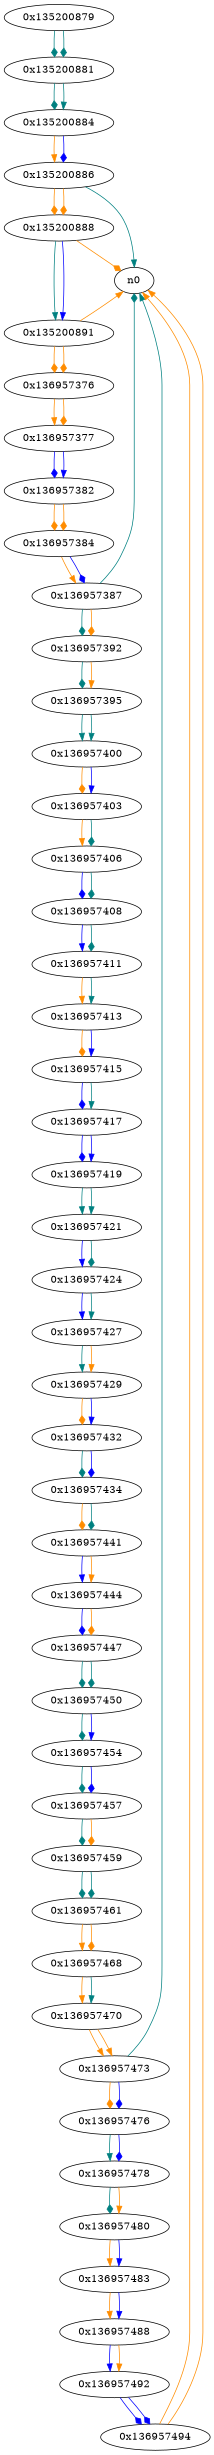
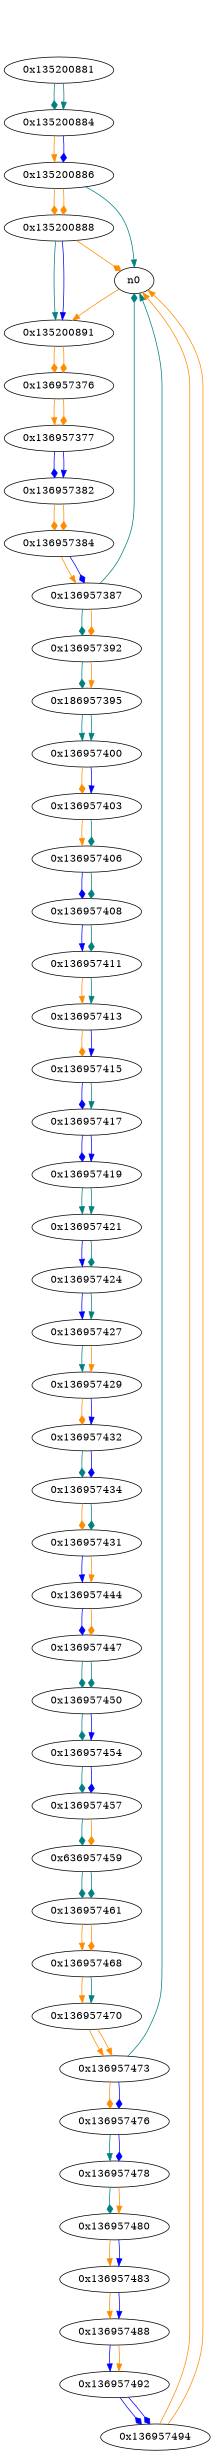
node "0x135200879": removed
edge "0x135200891" -> "n0": reversed
node "0x136957395": label "0x136957395" -> "0x186957395"
node "0x136957441": label "0x136957441" -> "0x136957431"
node "0x136957459": label "0x136957459" -> "0x636957459"
